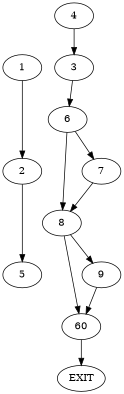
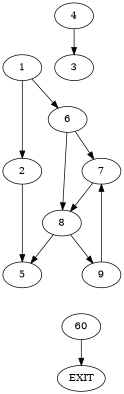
edge "3" -> "6": now "1" -> "6"
edge "8" -> "60": now "8" -> "5"
edge "9" -> "60": now "9" -> "7"
